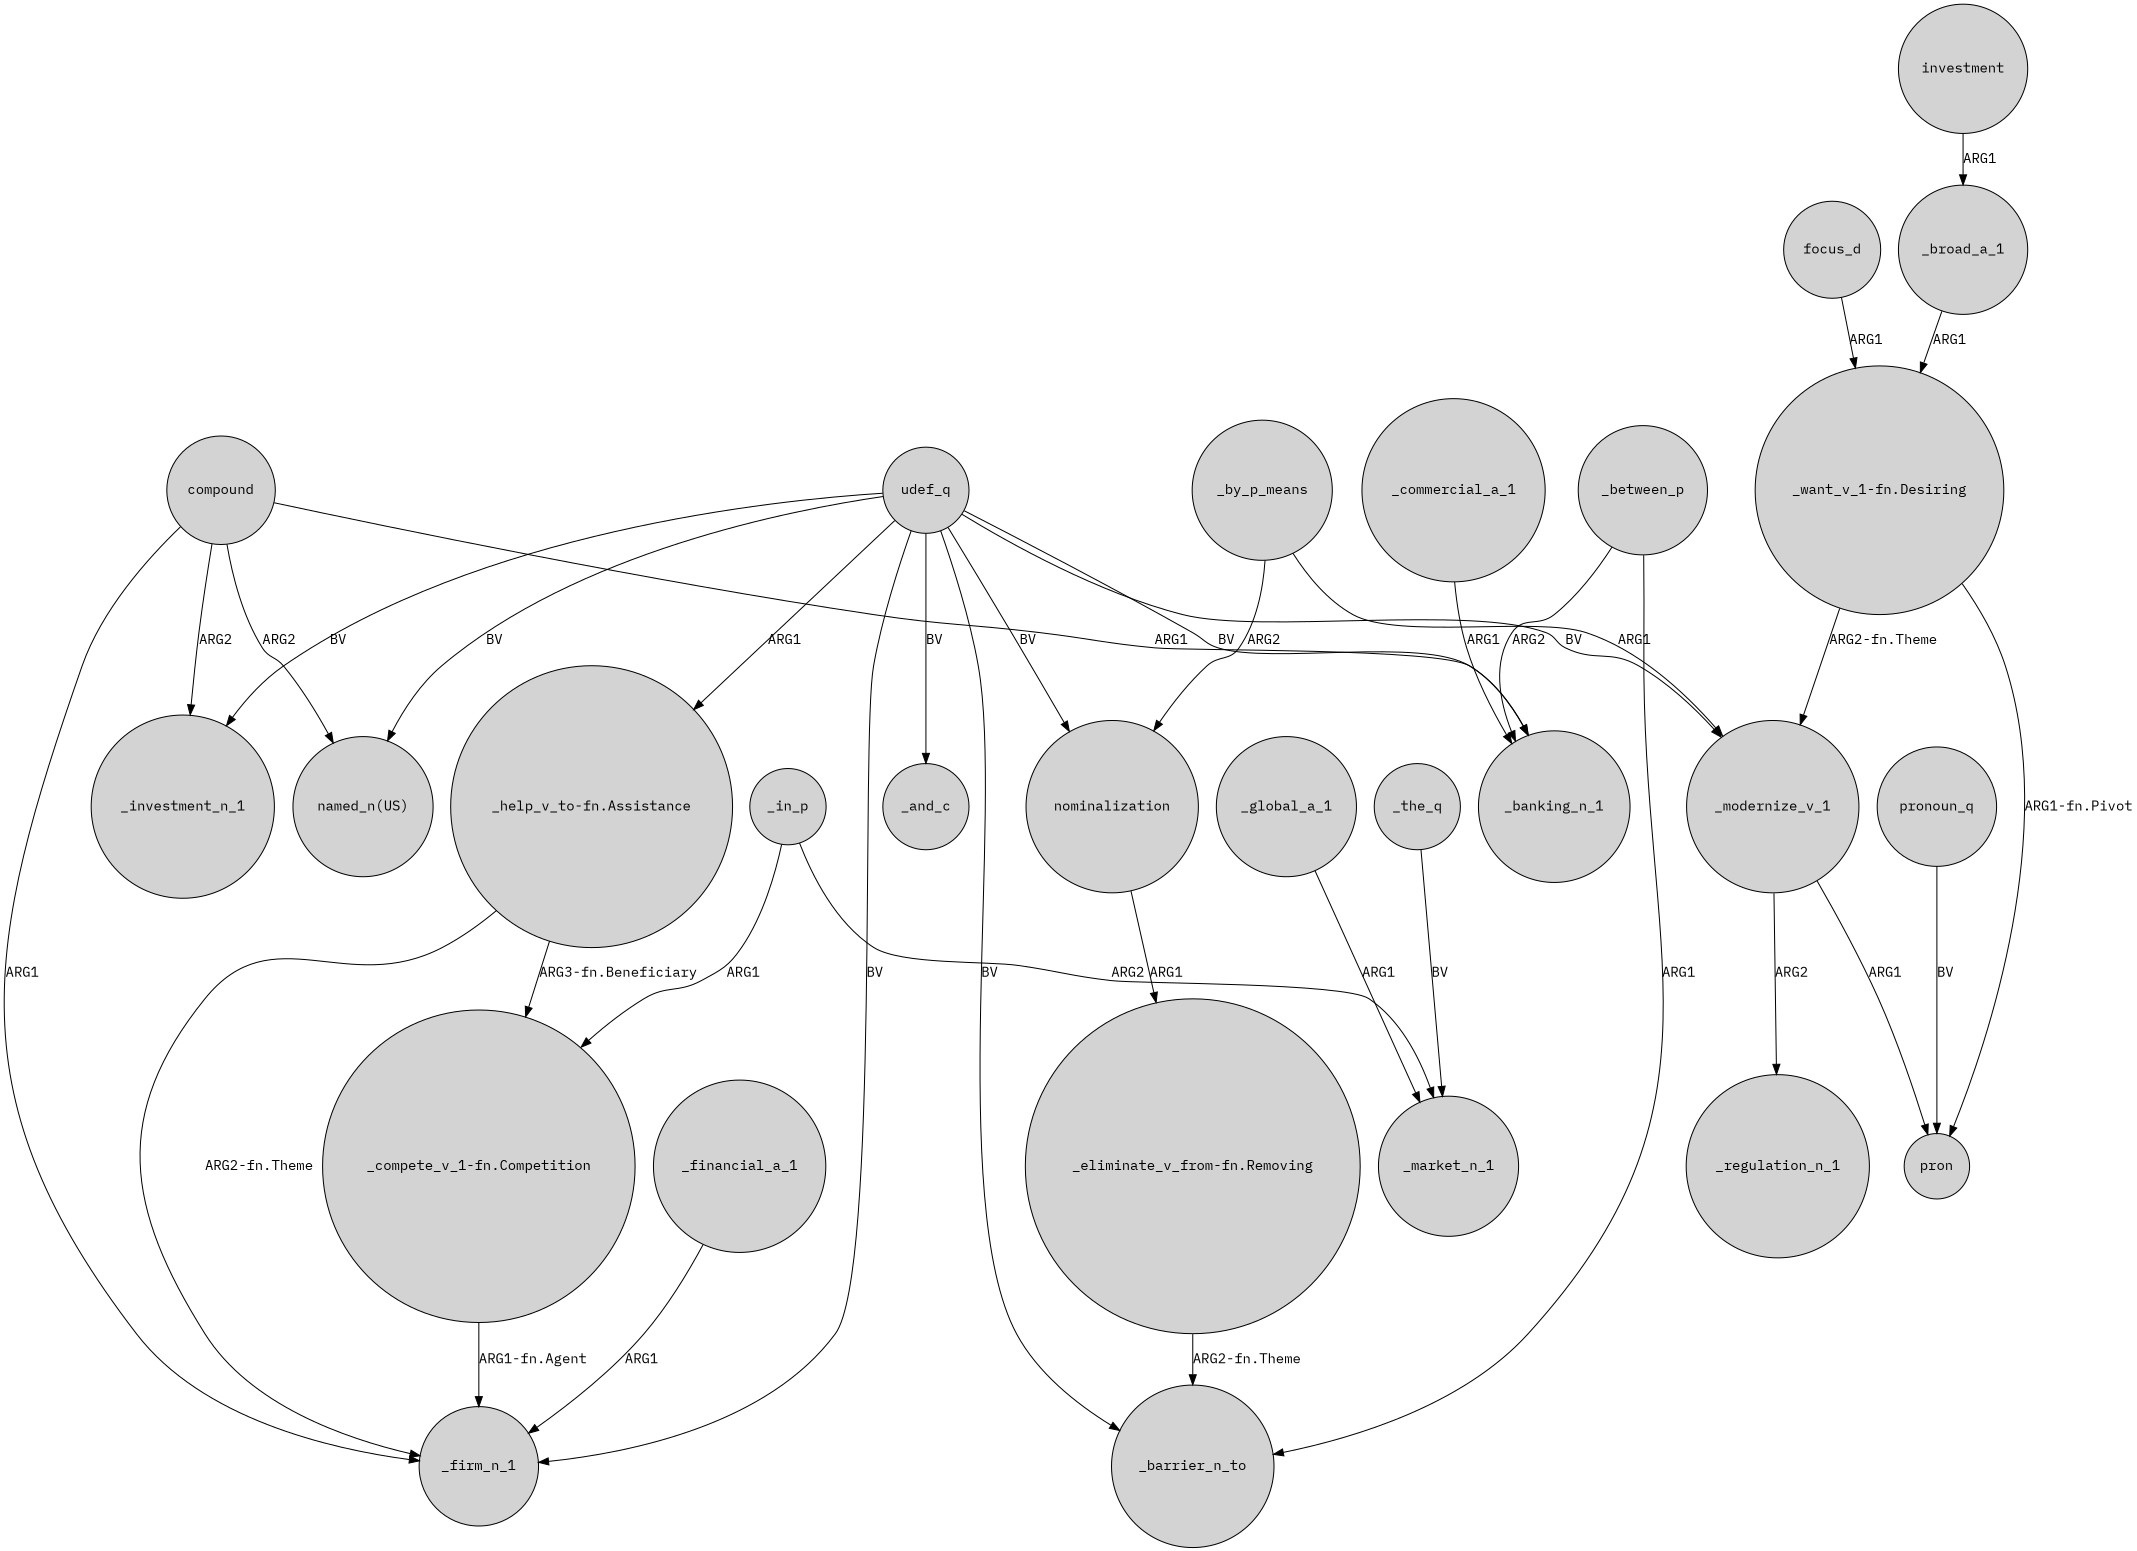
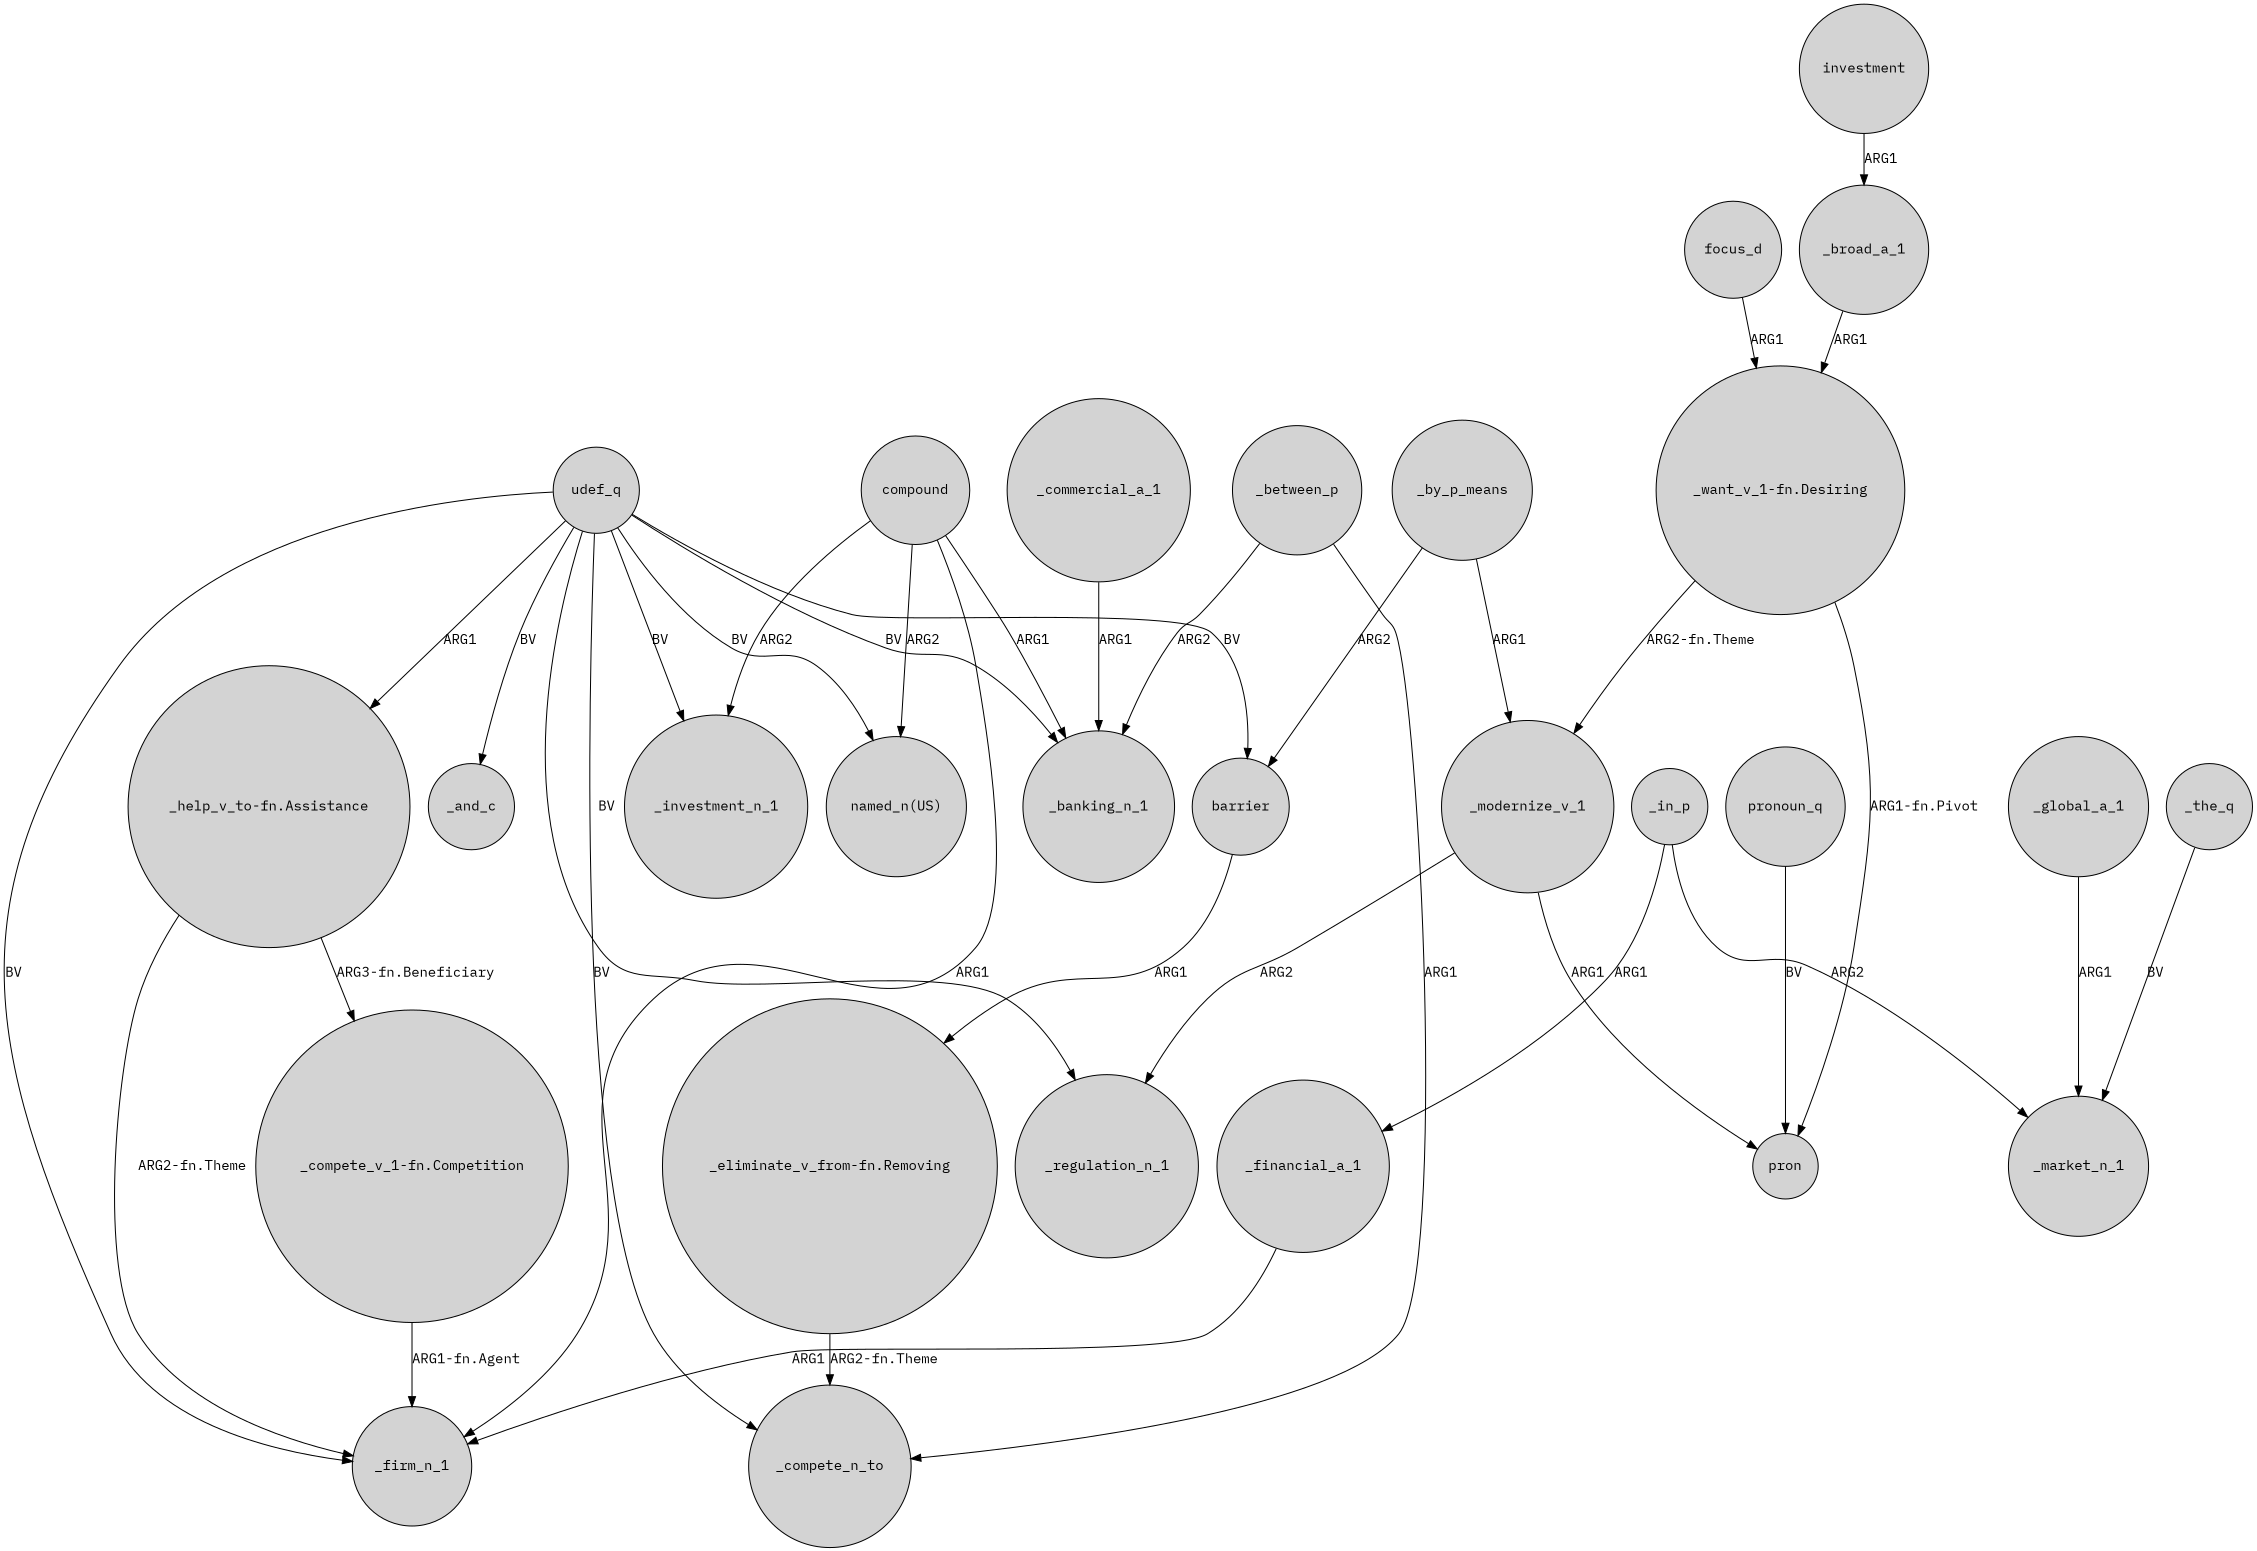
edge "udef_q" -> "_modernize_v_1": now "udef_q" -> "_regulation_n_1"
node "nominalization": label "nominalization" -> "barrier"
edge "_in_p" -> "_compete_v_1-fn.Competition": now "_in_p" -> "_financial_a_1"
node "_barrier_n_to": label "_barrier_n_to" -> "_compete_n_to"
